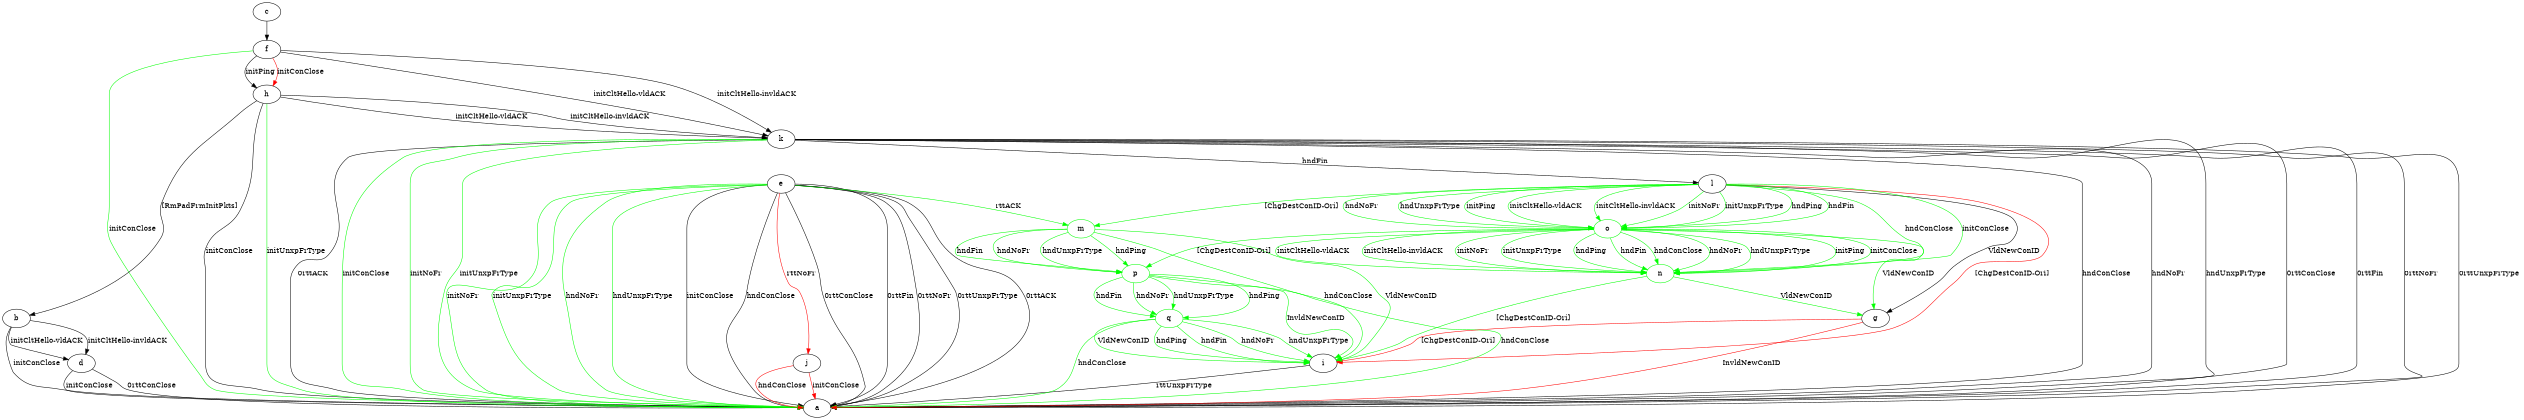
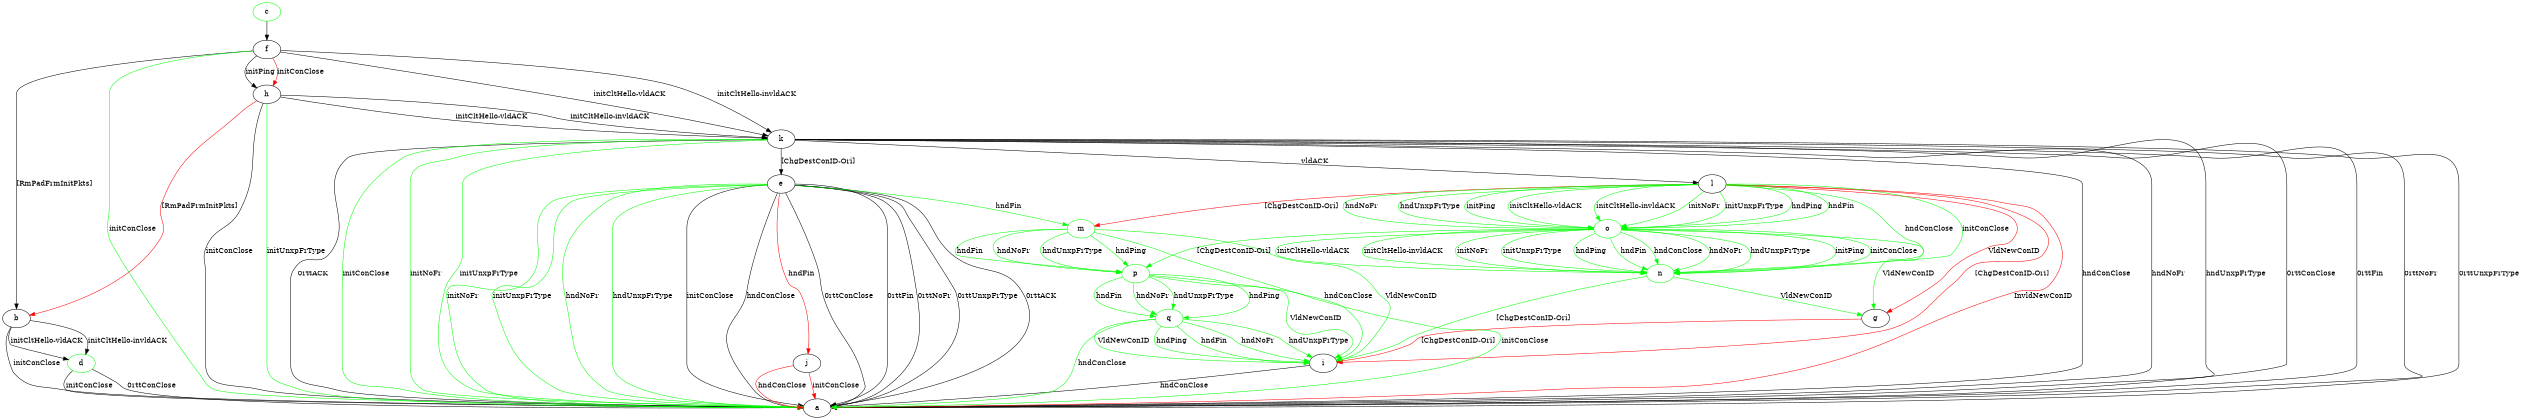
node "c": color black -> green
edge "f" -> "b": added, label "[RmPadFrmInitPkts]"
edge "k" -> "e": added, label "[ChgDestConID-Ori]"
edge "k" -> "l": label "hndFin " -> "vldACK "
edge "l" -> "m": color green -> red
edge "l" -> "g": color black -> red
edge "e" -> "m": label "rttACK " -> "hndFin "
edge "h" -> "b": color black -> red
edge "e" -> "j": label "rttNoFr " -> "hndFin "
edge "p" -> "i": label "InvldNewConID " -> "VldNewConID "
edge "p" -> "a": label "hndConClose " -> "initConClose "
node "d": color black -> green
edge "i" -> "a": label "rttUnxpFrType " -> "hndConClose "
edge "g" -> "a": now "l" -> "a"
